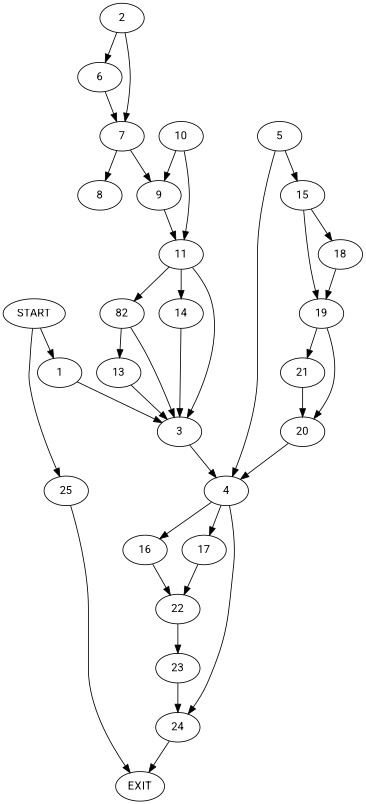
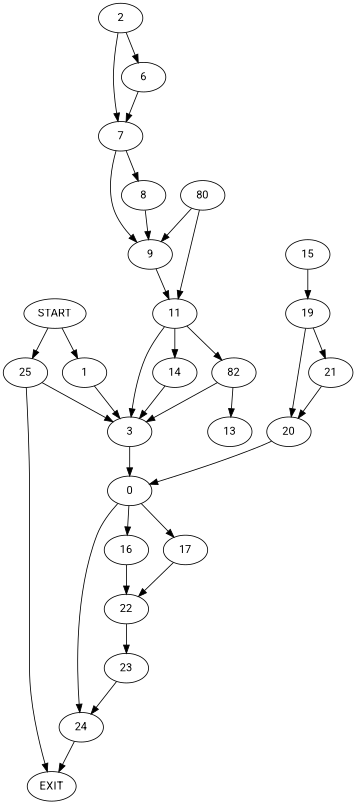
node "10": label "10" -> "80"
node "5": removed
edge "8" -> "9": added
node "18": removed
edge "13" -> "3": now "25" -> "3"
node "4": label "4" -> "0"
